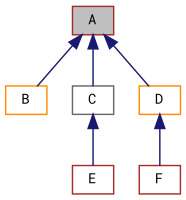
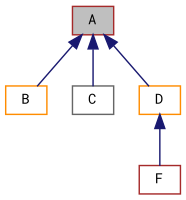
node "E": removed
